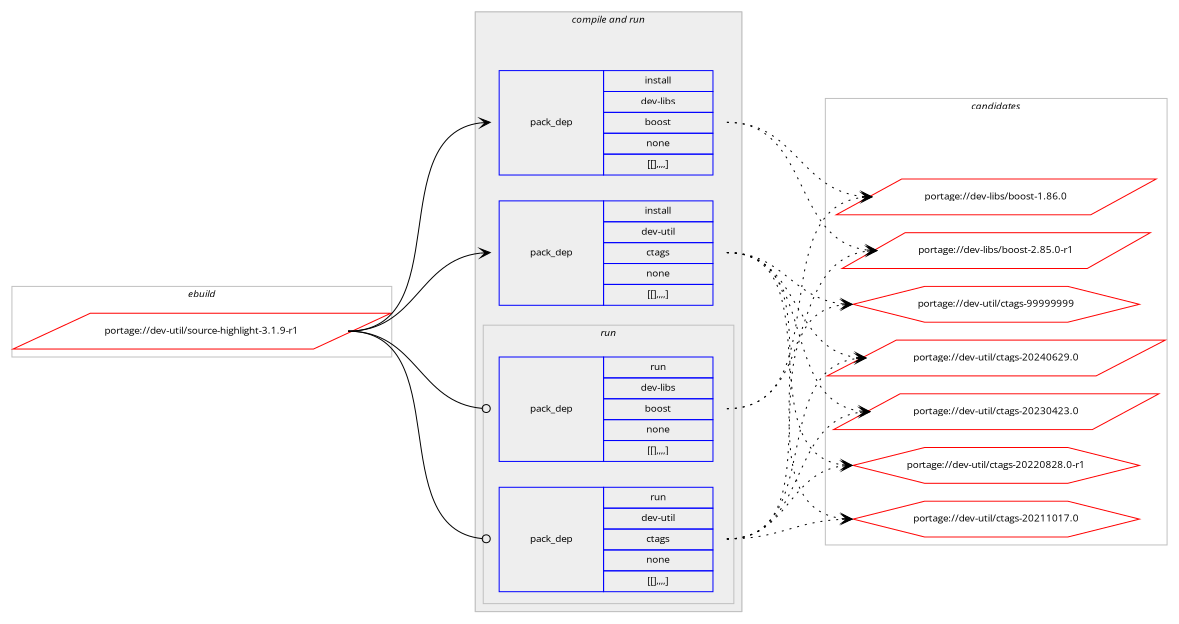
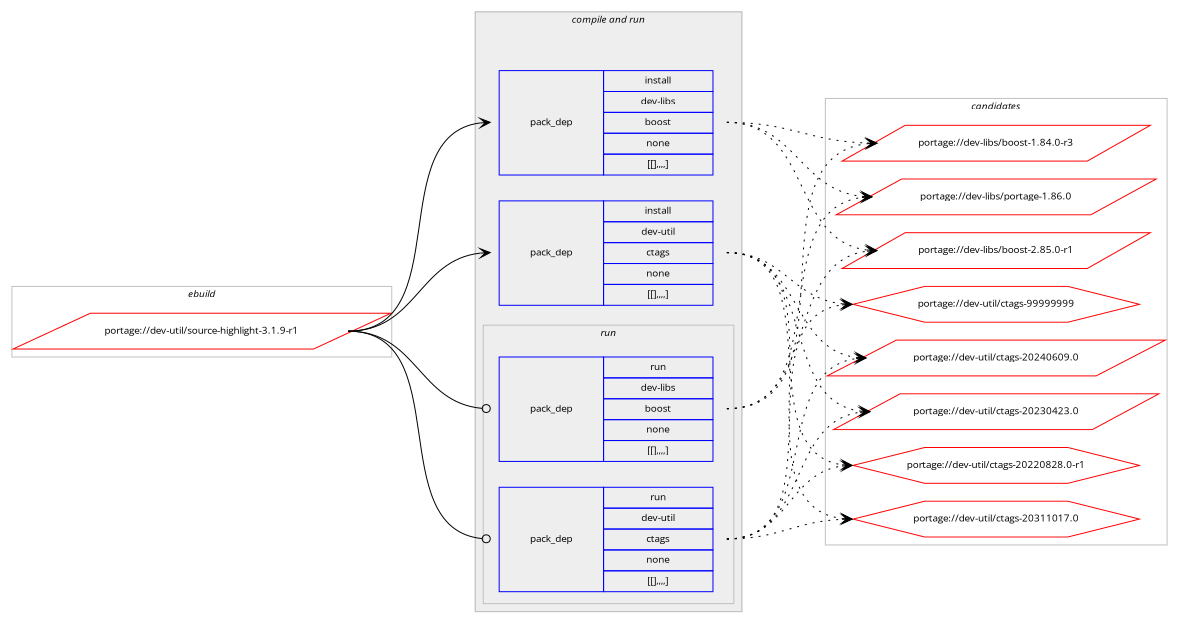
node "portage://dev-libs/boost-1.84.0-r3": added
node "portage://dev-libs/boost-1.86.0": label "portage://dev-libs/boost-1.86.0" -> "portage://dev-libs/portage-1.86.0"
node "portage://dev-util/ctags-20240629.0": label "portage://dev-util/ctags-20240629.0" -> "portage://dev-util/ctags-20240609.0"
node "portage://dev-util/ctags-20211017.0": label "portage://dev-util/ctags-20211017.0" -> "portage://dev-util/ctags-20311017.0"
